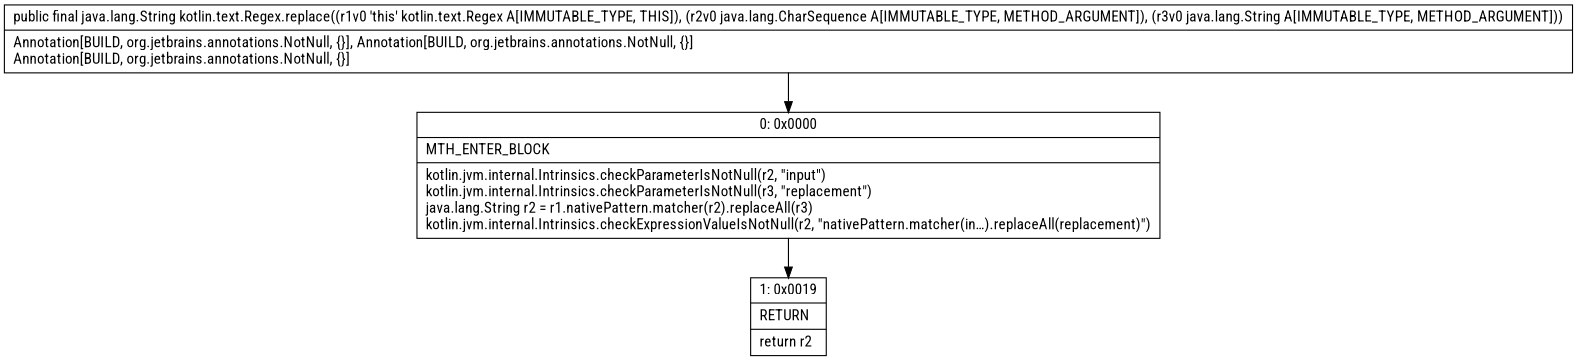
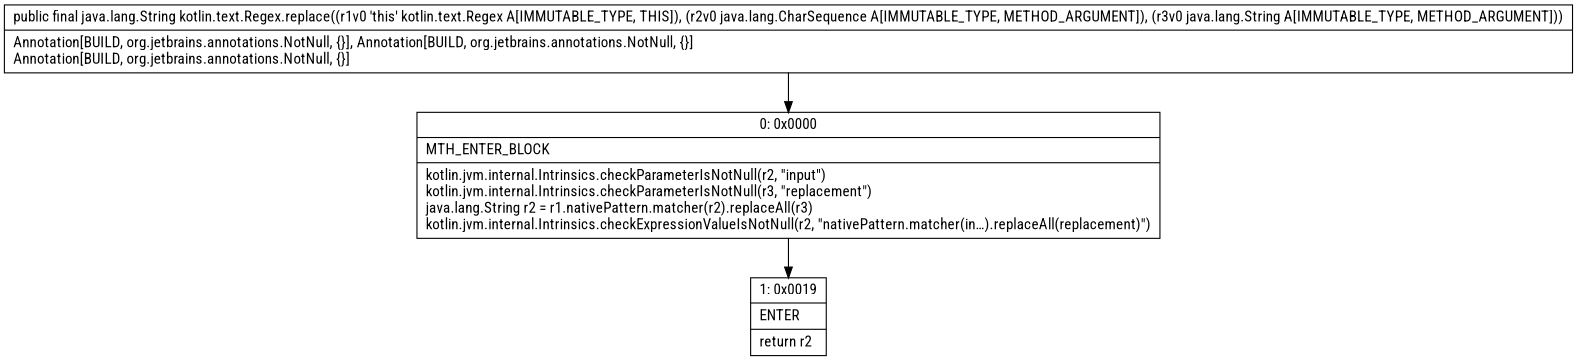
node "1: 0x0019": text "RETURN" -> "ENTER"
